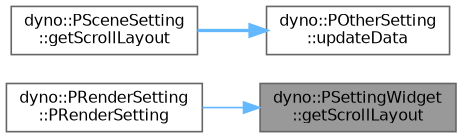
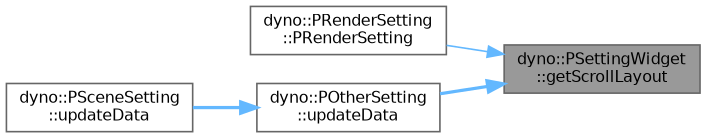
node "dyno::PSceneSetting ::getScrollLayout": label "dyno::PSceneSetting ::getScrollLayout" -> "dyno::PSceneSetting ::updateData"
edge "dyno::POtherSetting ::updateData" -> "dyno::PSettingWidget ::getScrollLayout": added
